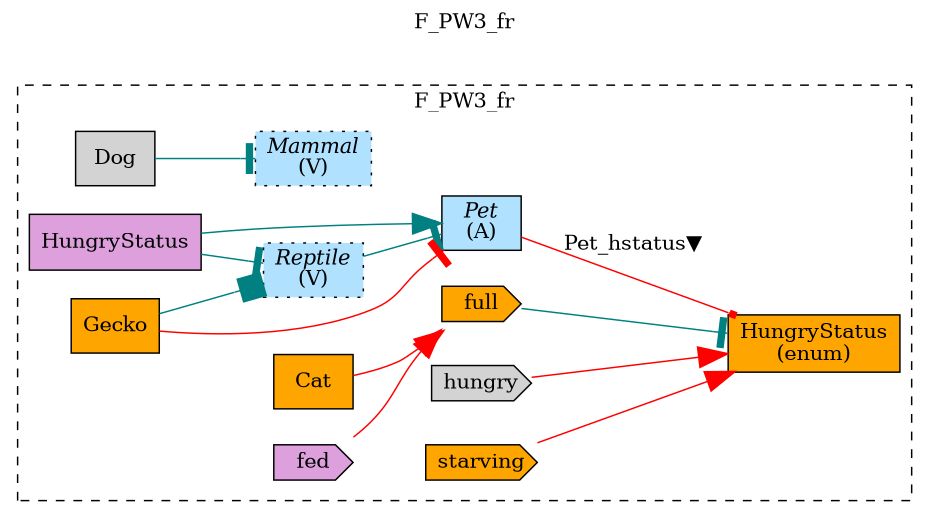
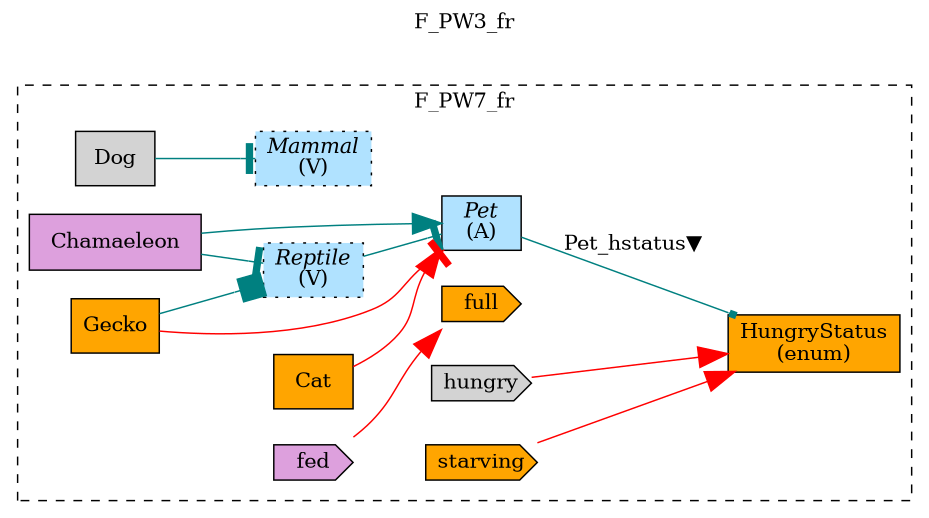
cluster "F_PW3_fr": label "F_PW3_fr" -> "F_PW7_fr"
node "HungryStatus": label "HungryStatus" -> "Chamaeleon"
edge "Pet" -> "HungryStatus (enum)": color red -> teal
edge "full" -> "HungryStatus (enum)": removed
edge "Cat" -> "full": now "Cat" -> "Pet"
